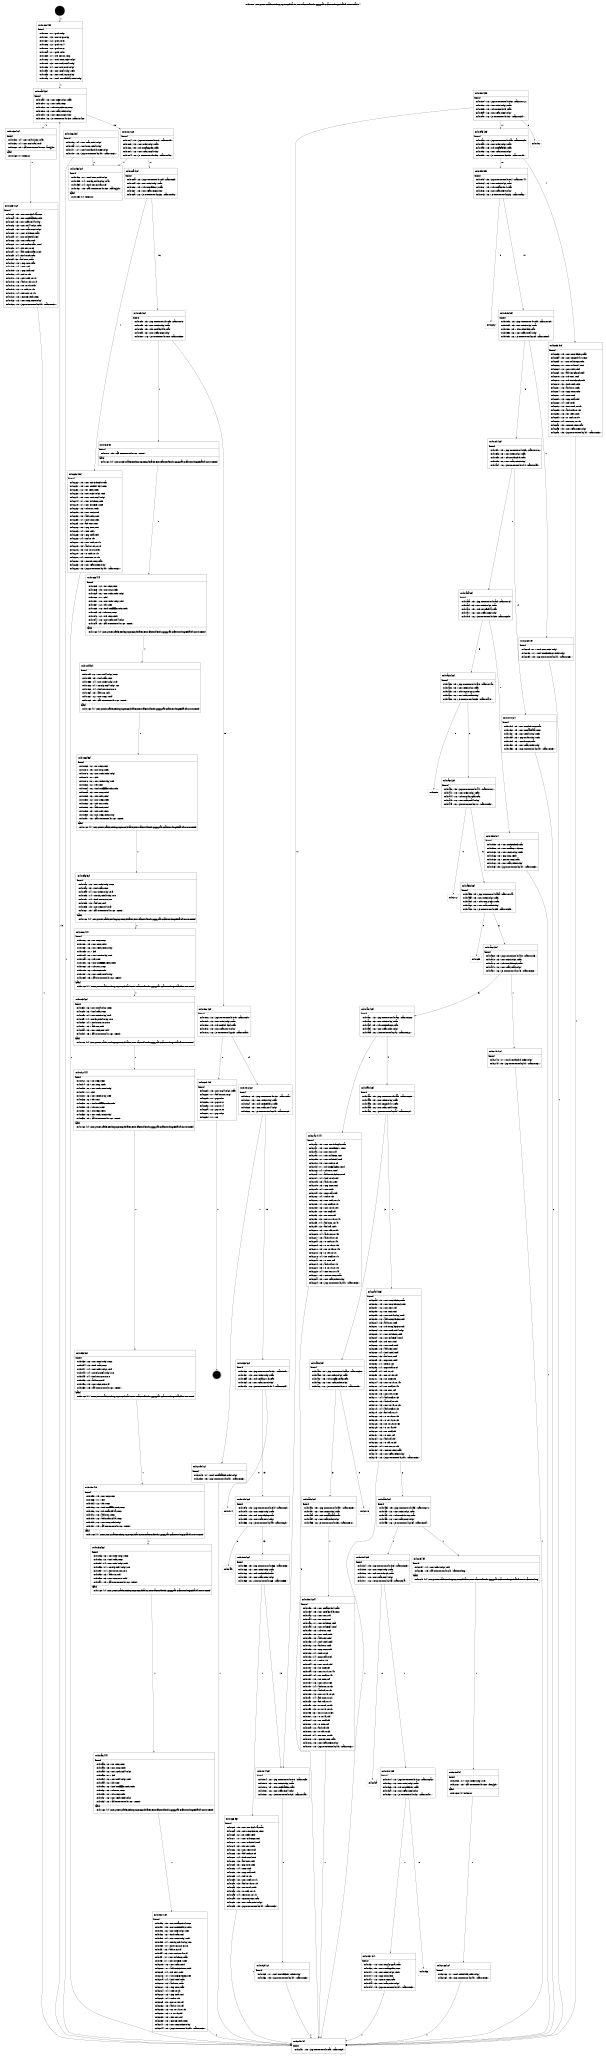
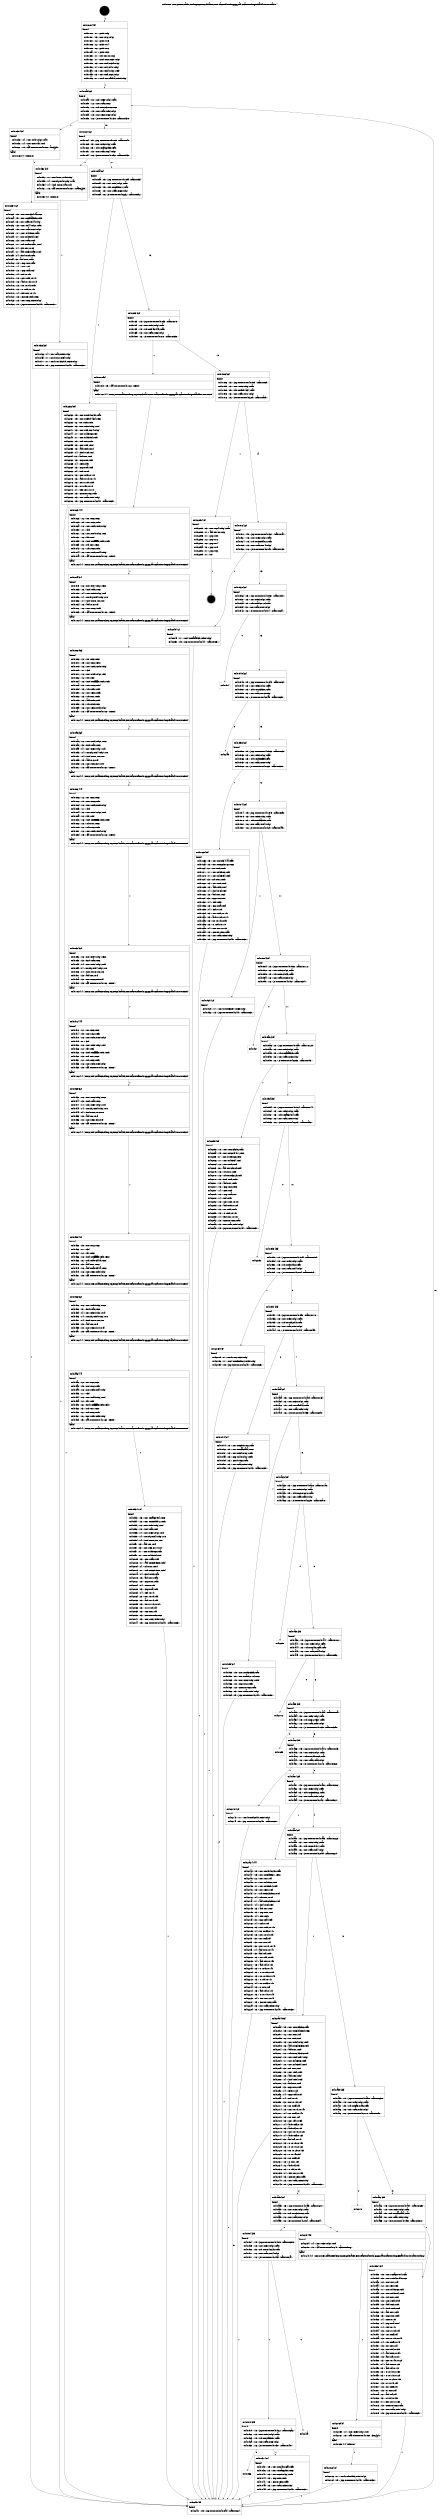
edge "0x401d66 [23]" -> "0x401d52 [20]": reversed
edge "0x40198d [25]" -> "0x401974 [25]": reversed
